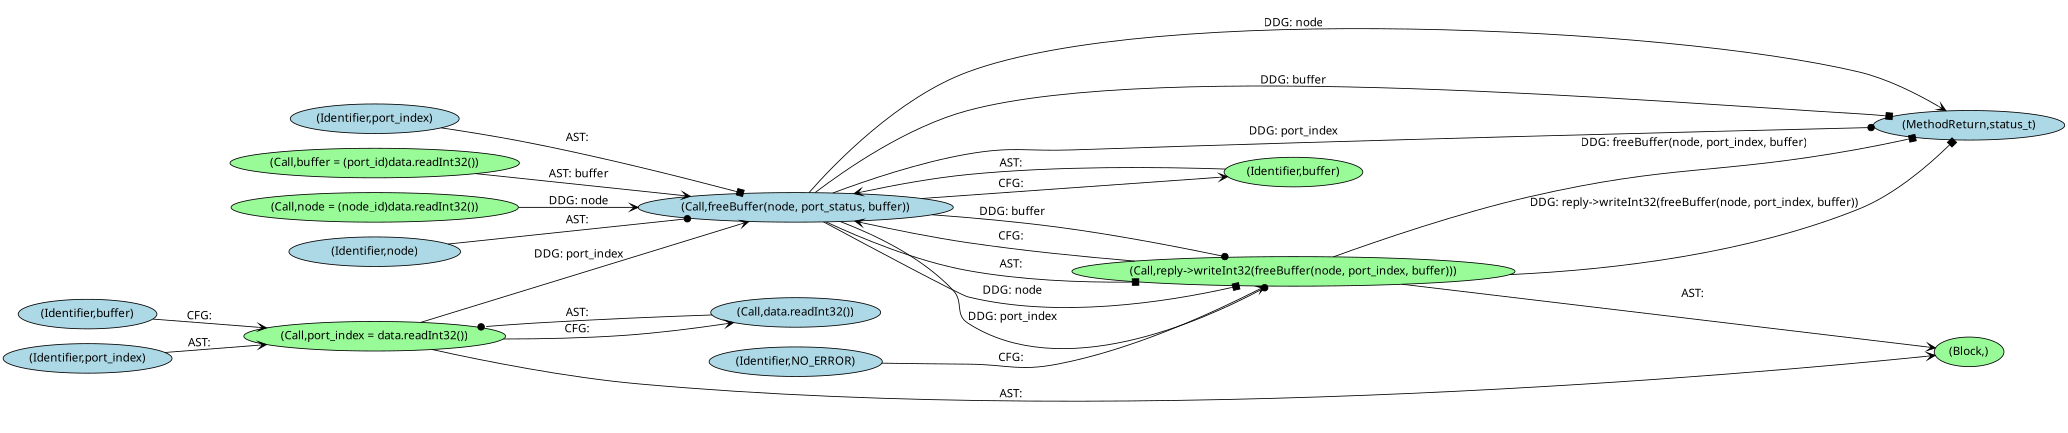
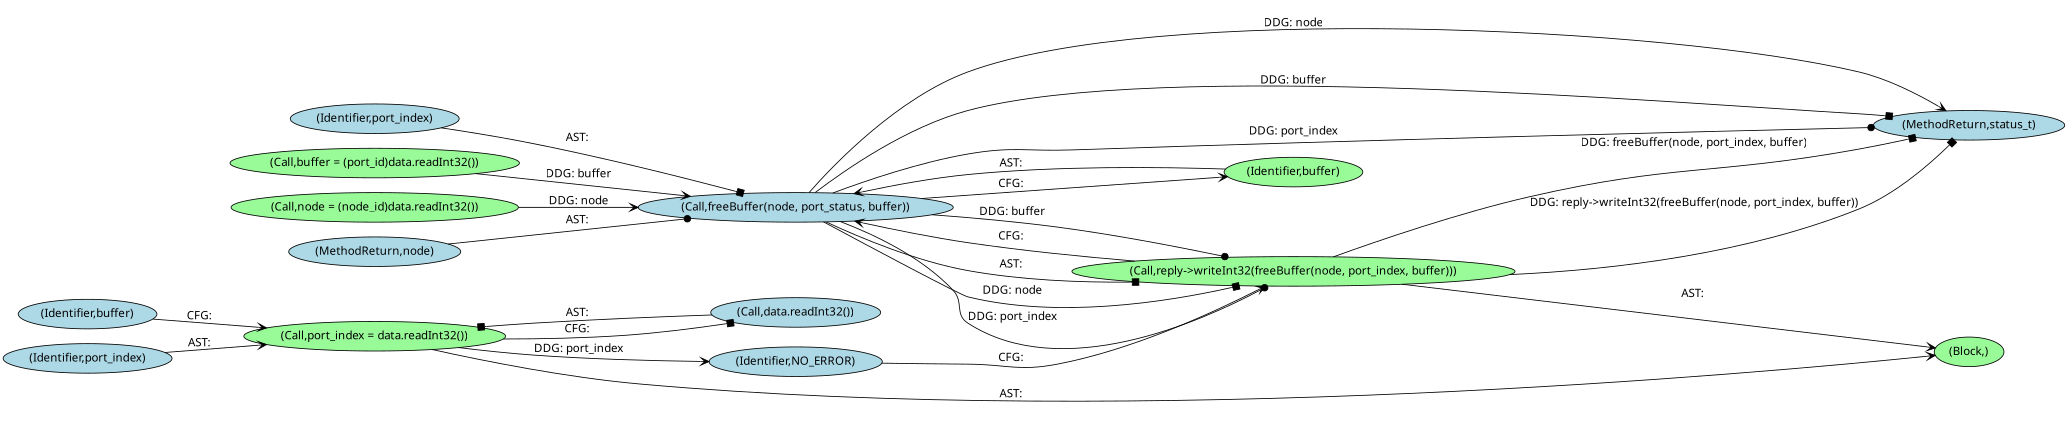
edge "(Call,buffer = (port_id)data.readInt32())" -> "(Call,freeBuffer(node, port_status, buffer))": label "AST: buffer" -> "DDG: buffer"
node "(Identifier,node)": label "(Identifier,node)" -> "(MethodReturn,node)"
edge "(Call,port_index = data.readInt32())" -> "(Call,freeBuffer(node, port_status, buffer))": now "(Call,port_index = data.readInt32())" -> "(Identifier,NO_ERROR)"
edge "(Call,data.readInt32())" -> "(Call,port_index = data.readInt32())": arrowhead dot -> box
edge "(Call,port_index = data.readInt32())" -> "(Call,data.readInt32())": arrowhead vee -> box
